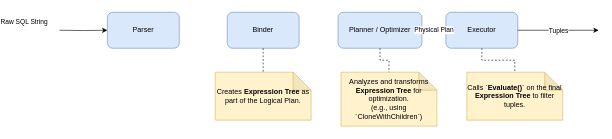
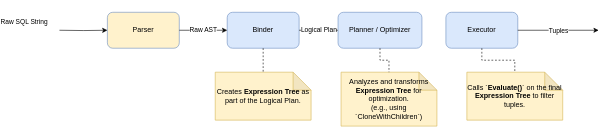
node "Parser": fillcolor #dae8fc -> #fff2cc
edge "Parser" -> "Binder": added, label "Raw AST"
edge "Binder" -> "Planner / Optimizer": added, label "Logical Plan"
edge "Planner / Optimizer" -> "Executor": removed, label "Physical Plan"
